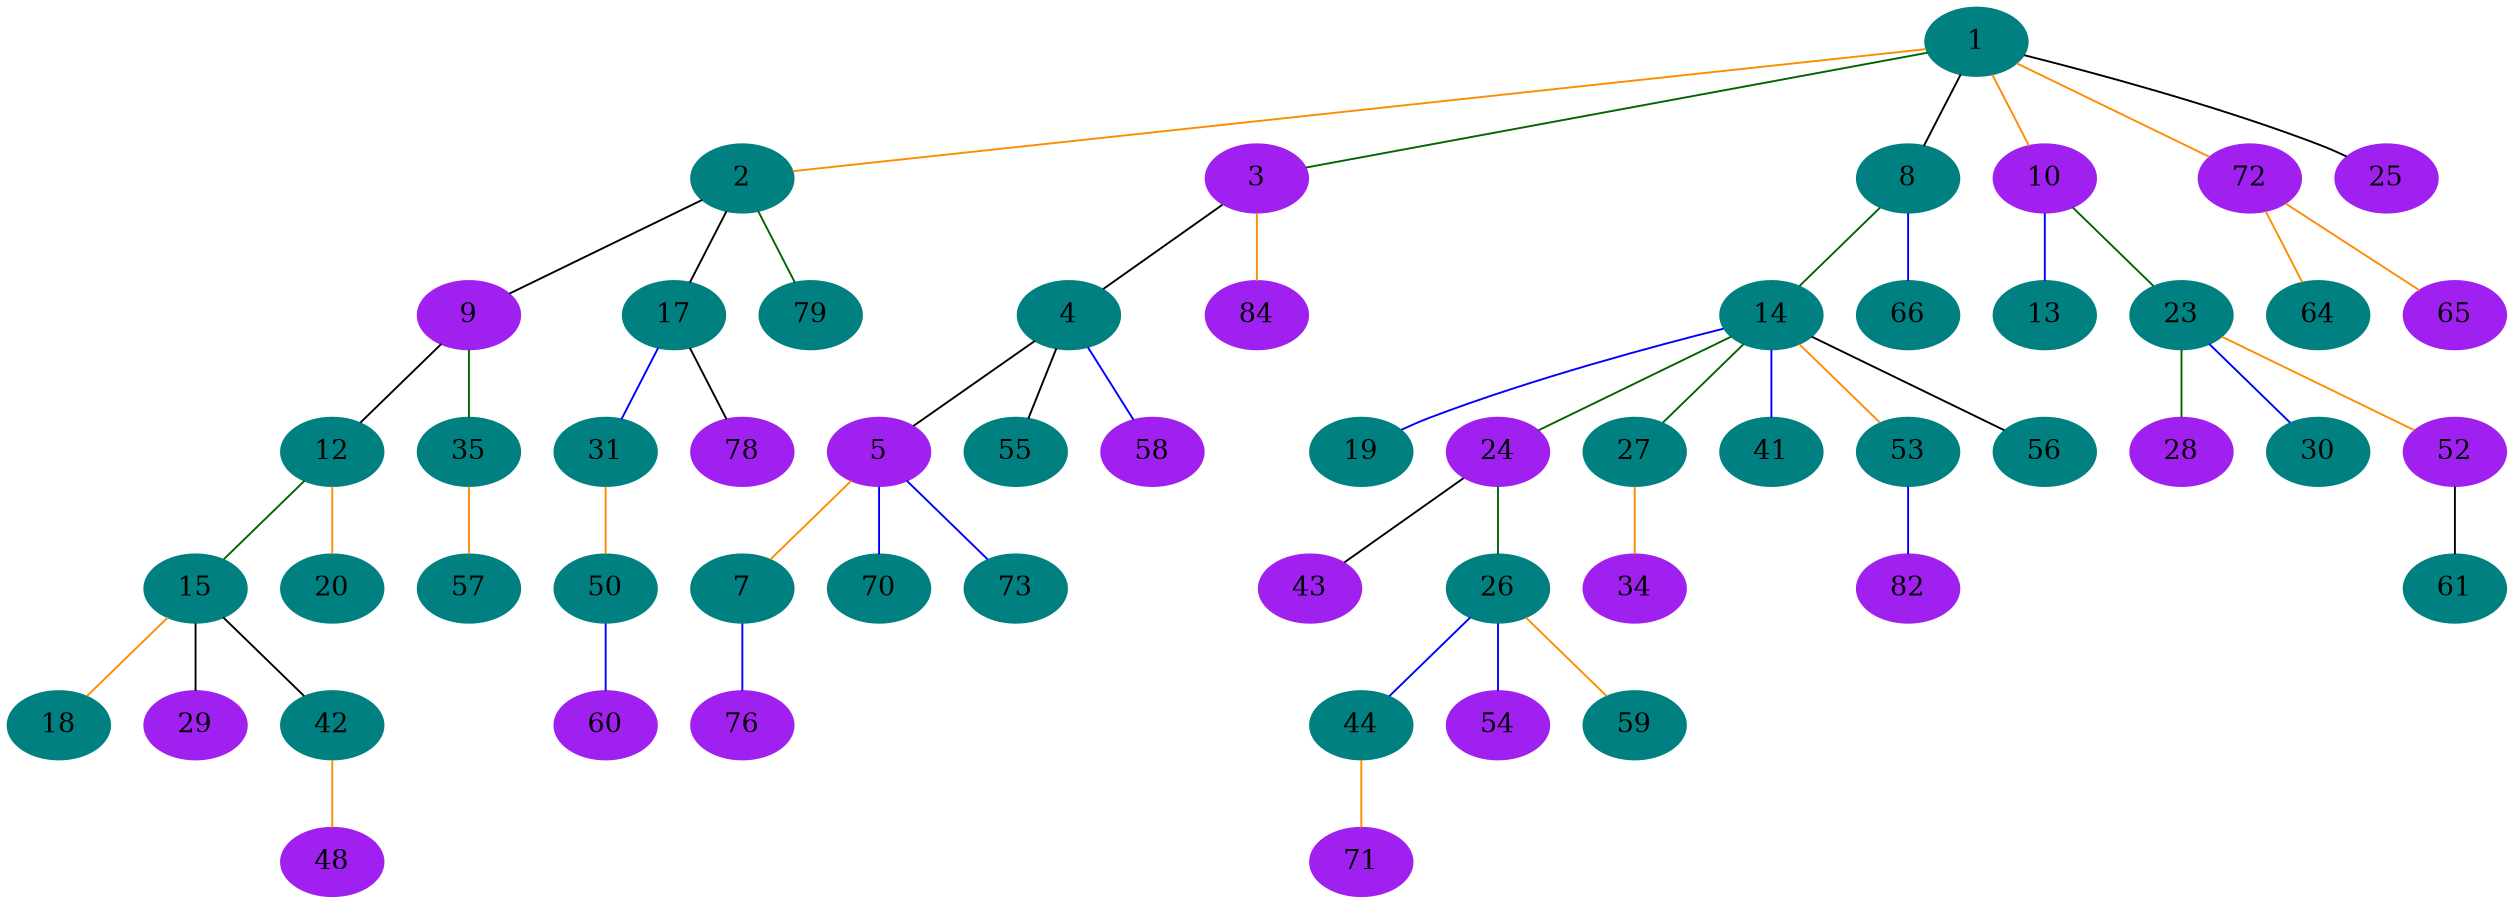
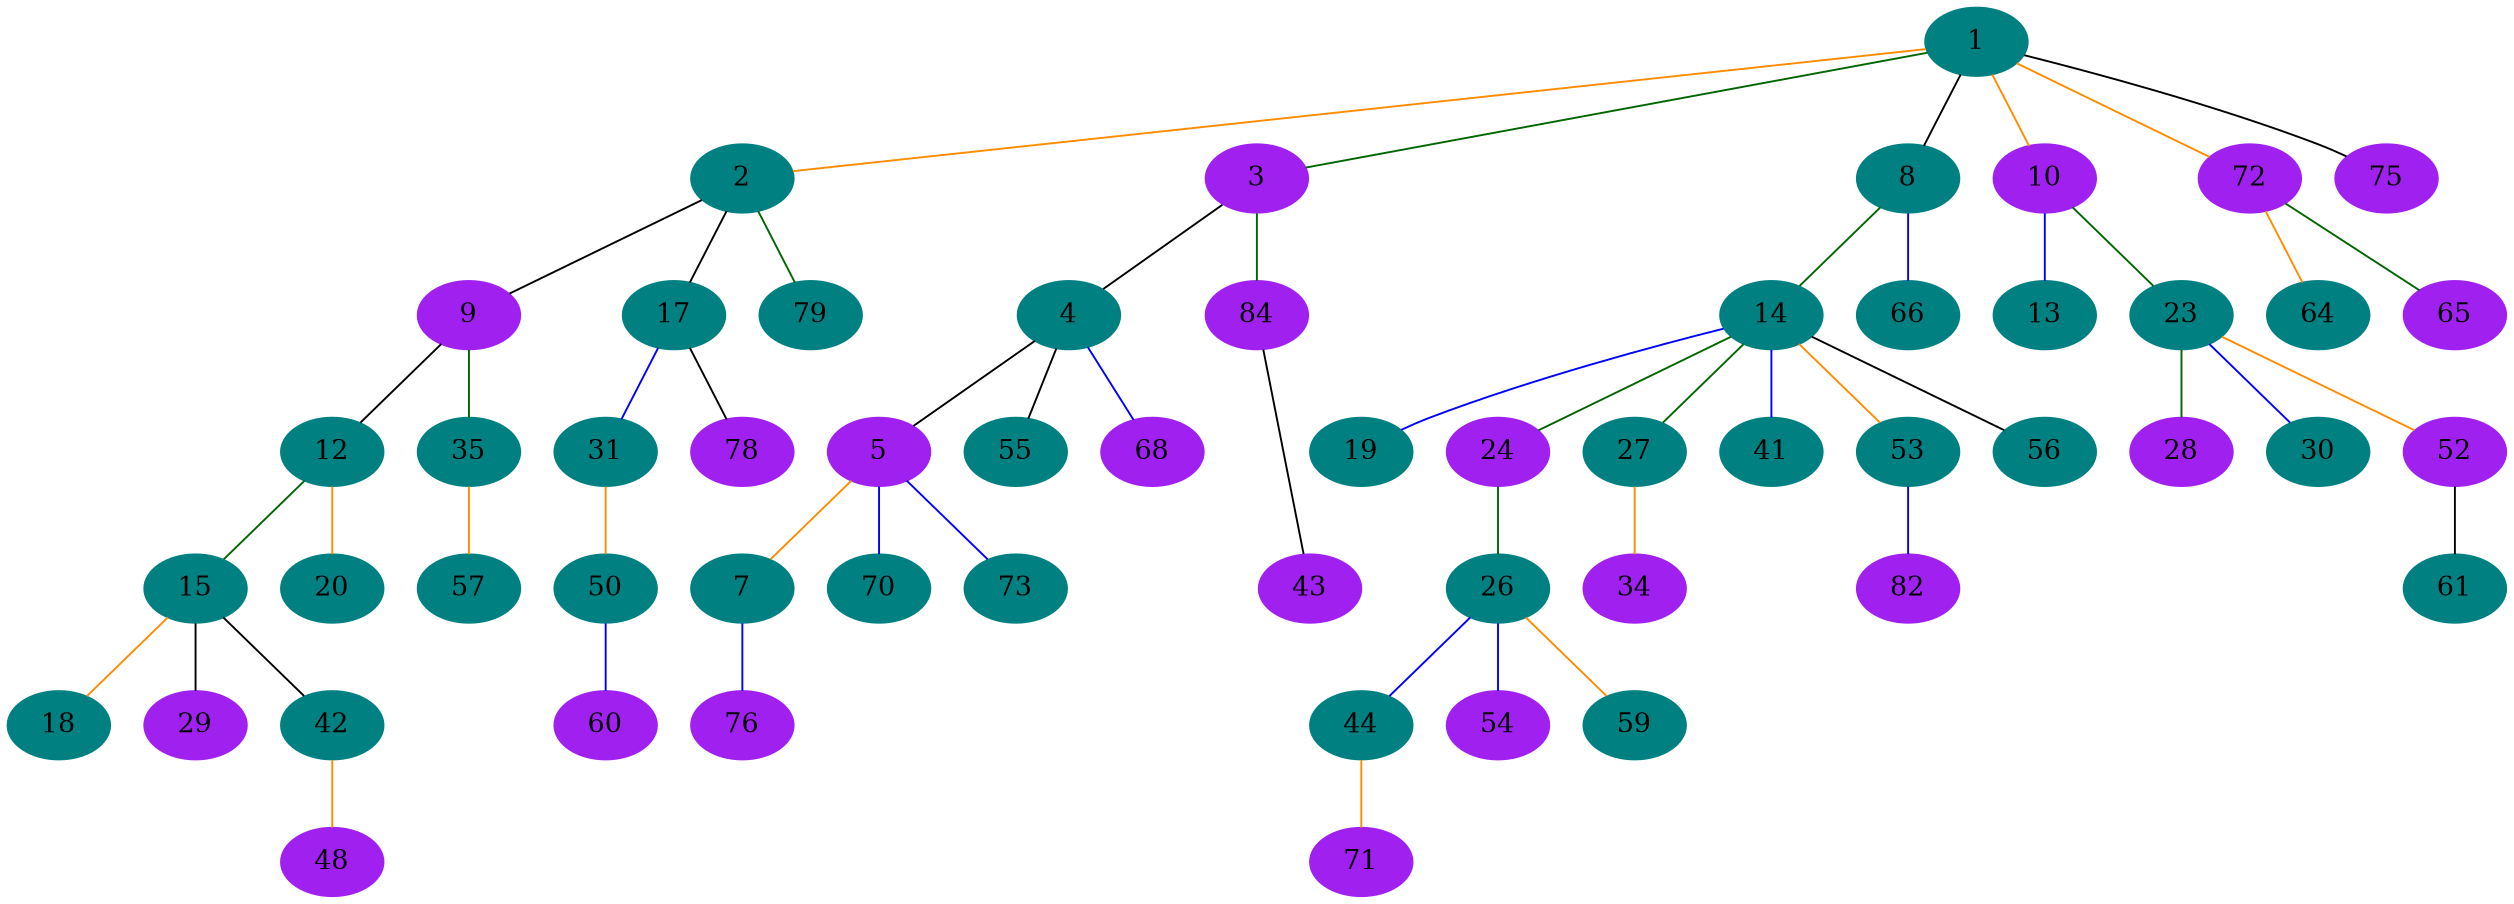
node "25": label "25" -> "75"
edge "3" -- "84": color darkorange -> darkgreen
edge "72" -- "65": color darkorange -> darkgreen
node "58": label "58" -> "68"
edge "24" -- "43": now "84" -- "43"
